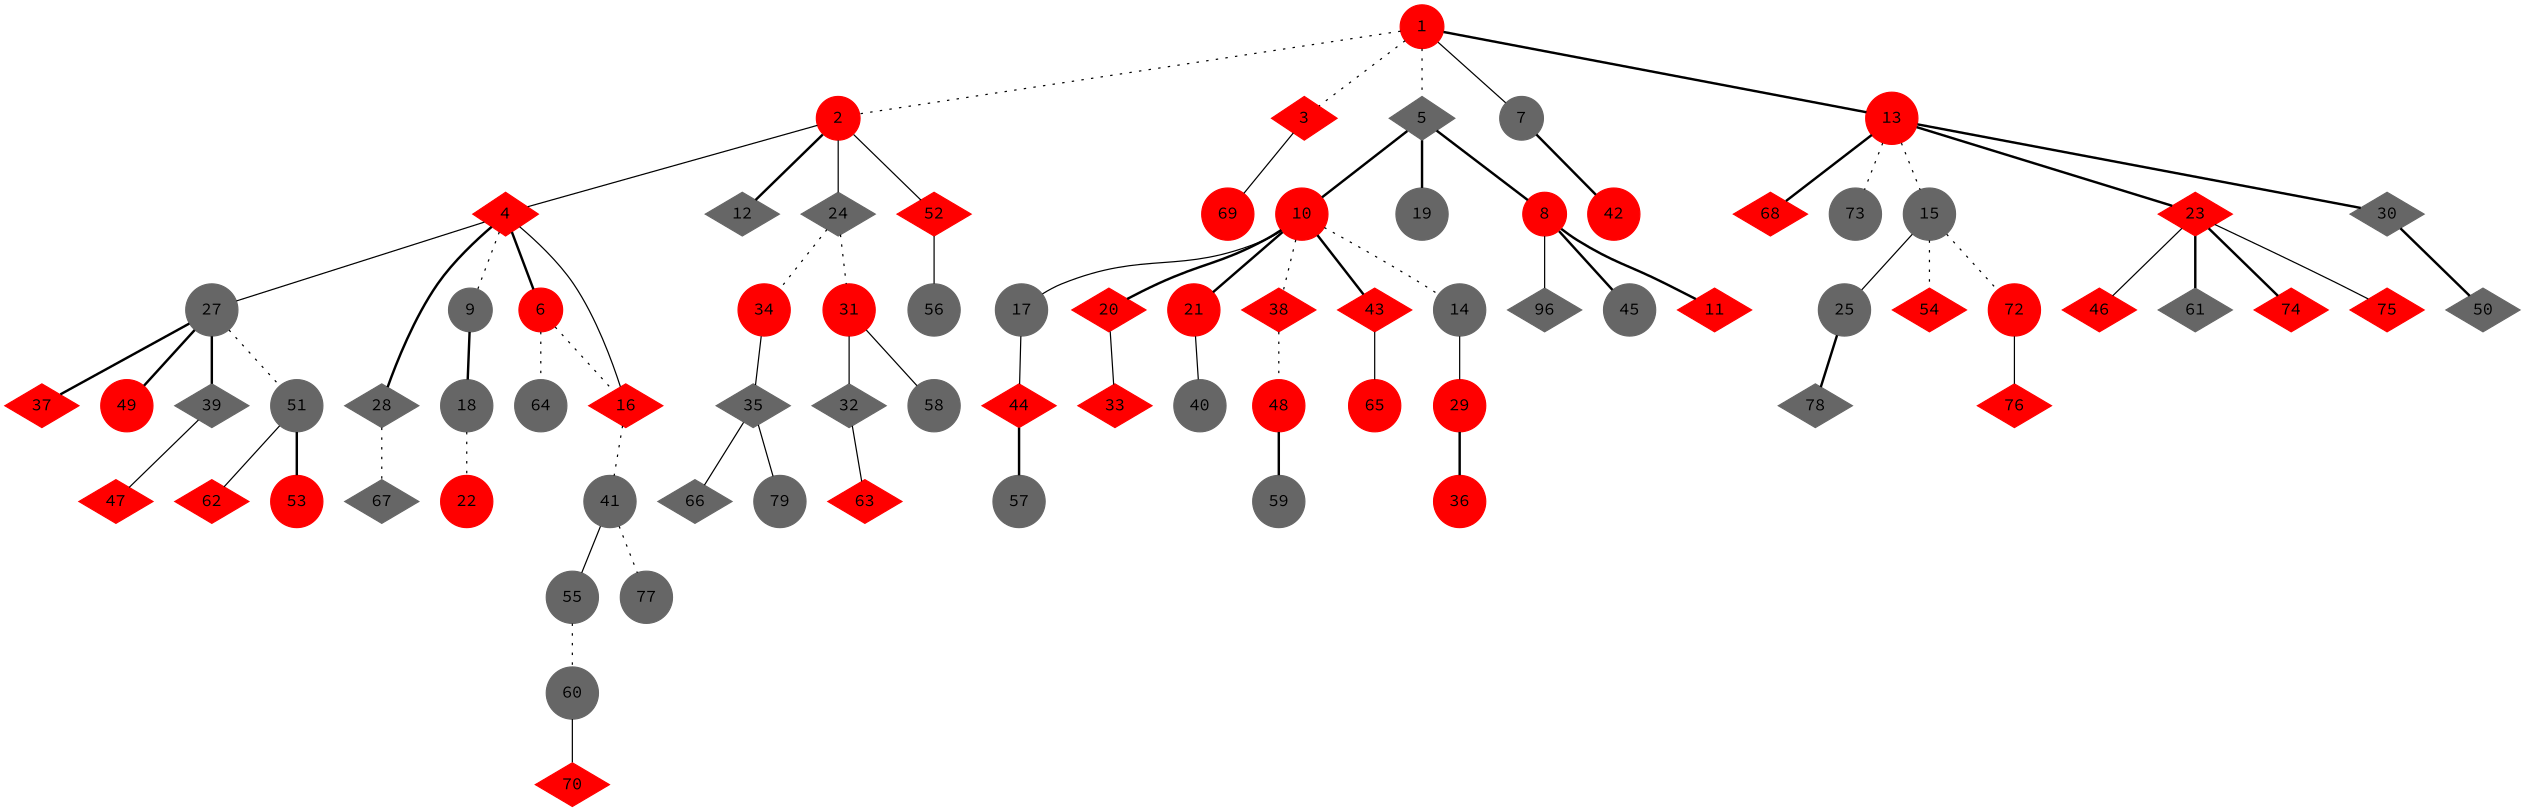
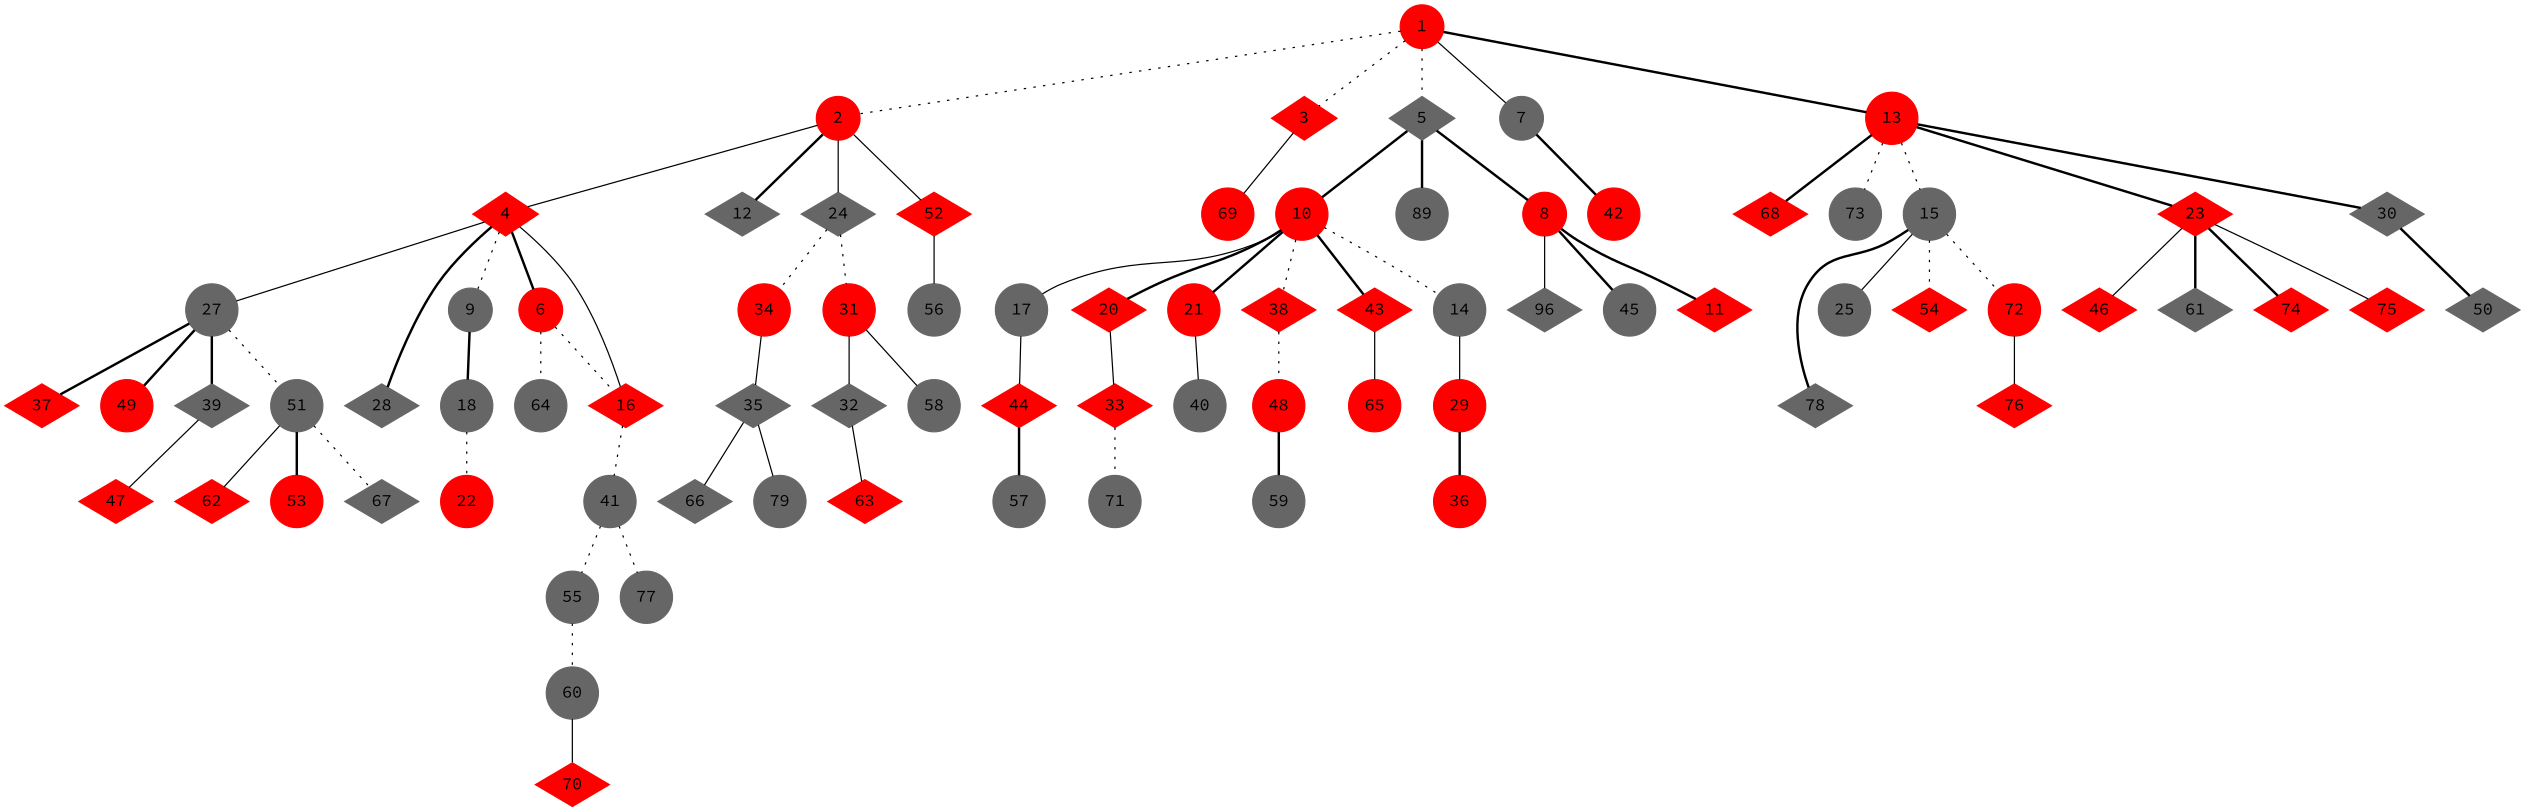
node "19": label "19" -> "89"
edge "25" -- "78": now "15" -- "78"
edge "28" -- "67": now "51" -- "67"
node "71": added
edge "41" -- "55": style solid -> dotted
